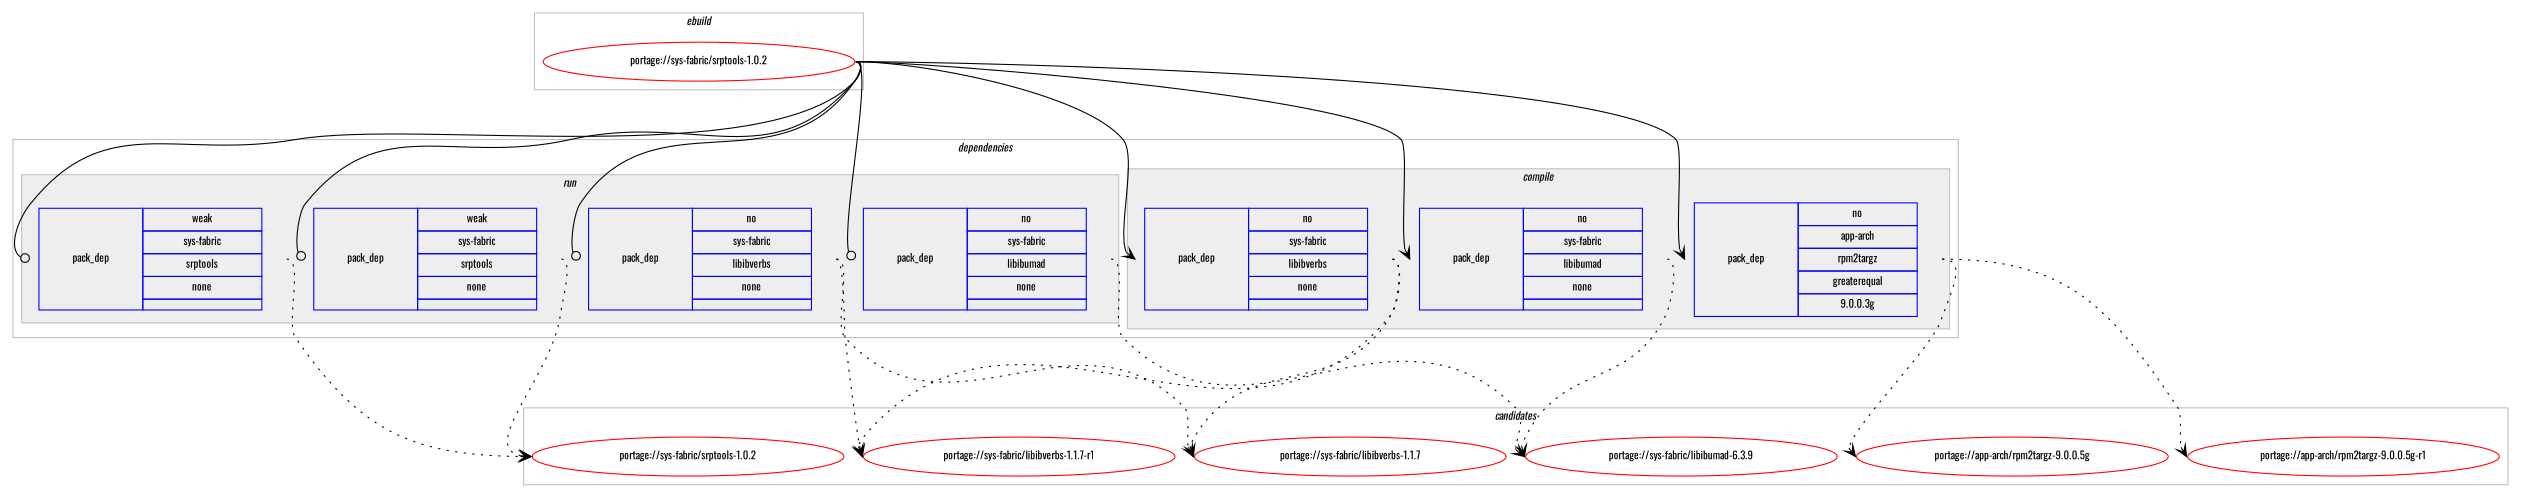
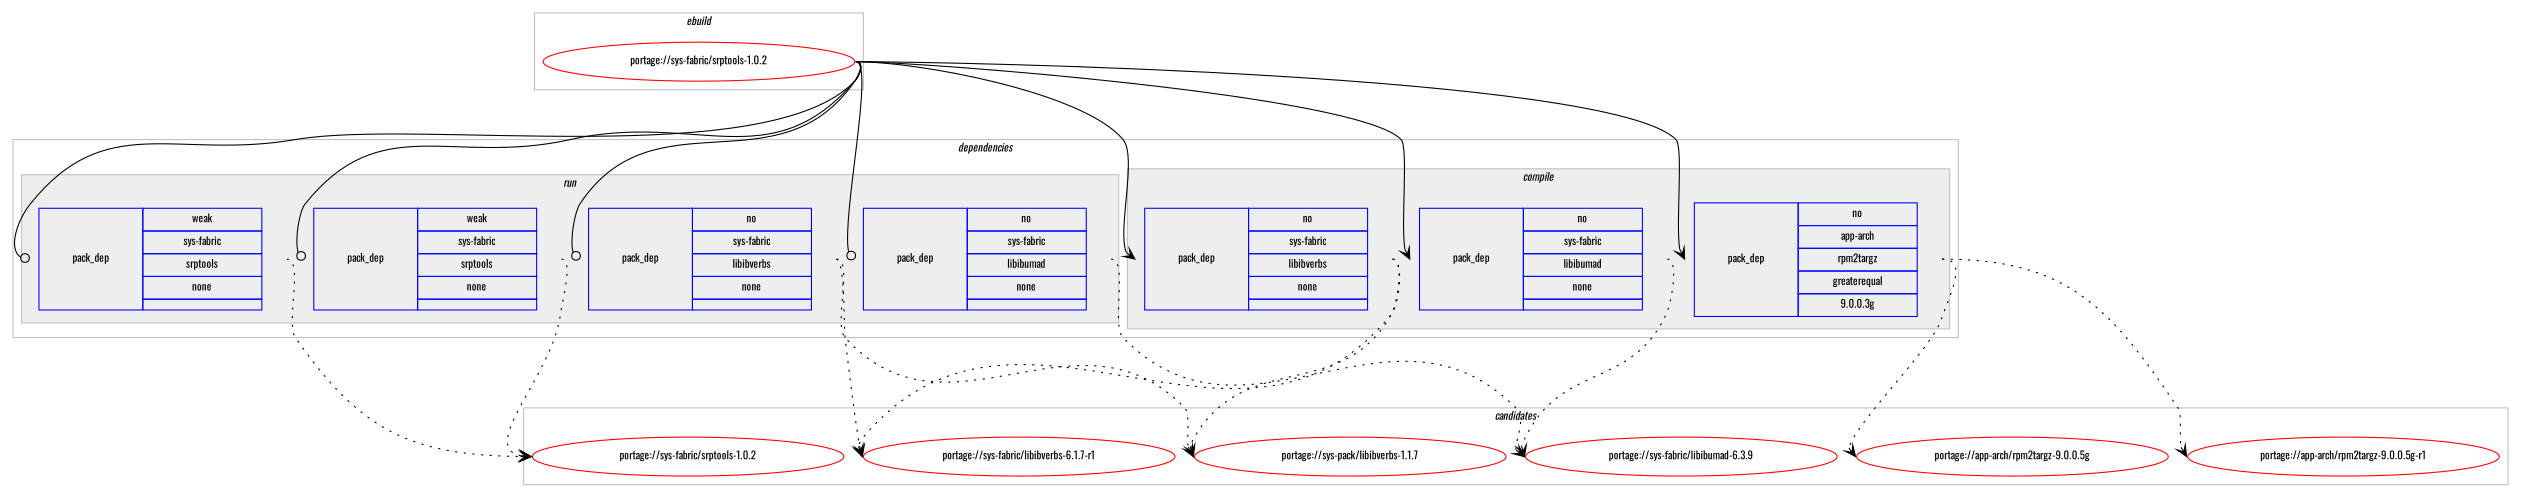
node "portage://sys-fabric/libibverbs-1.1.7-r1": label "portage://sys-fabric/libibverbs-1.1.7-r1" -> "portage://sys-fabric/libibverbs-6.1.7-r1"
node "portage://sys-fabric/libibverbs-1.1.7": label "portage://sys-fabric/libibverbs-1.1.7" -> "portage://sys-pack/libibverbs-1.1.7"
